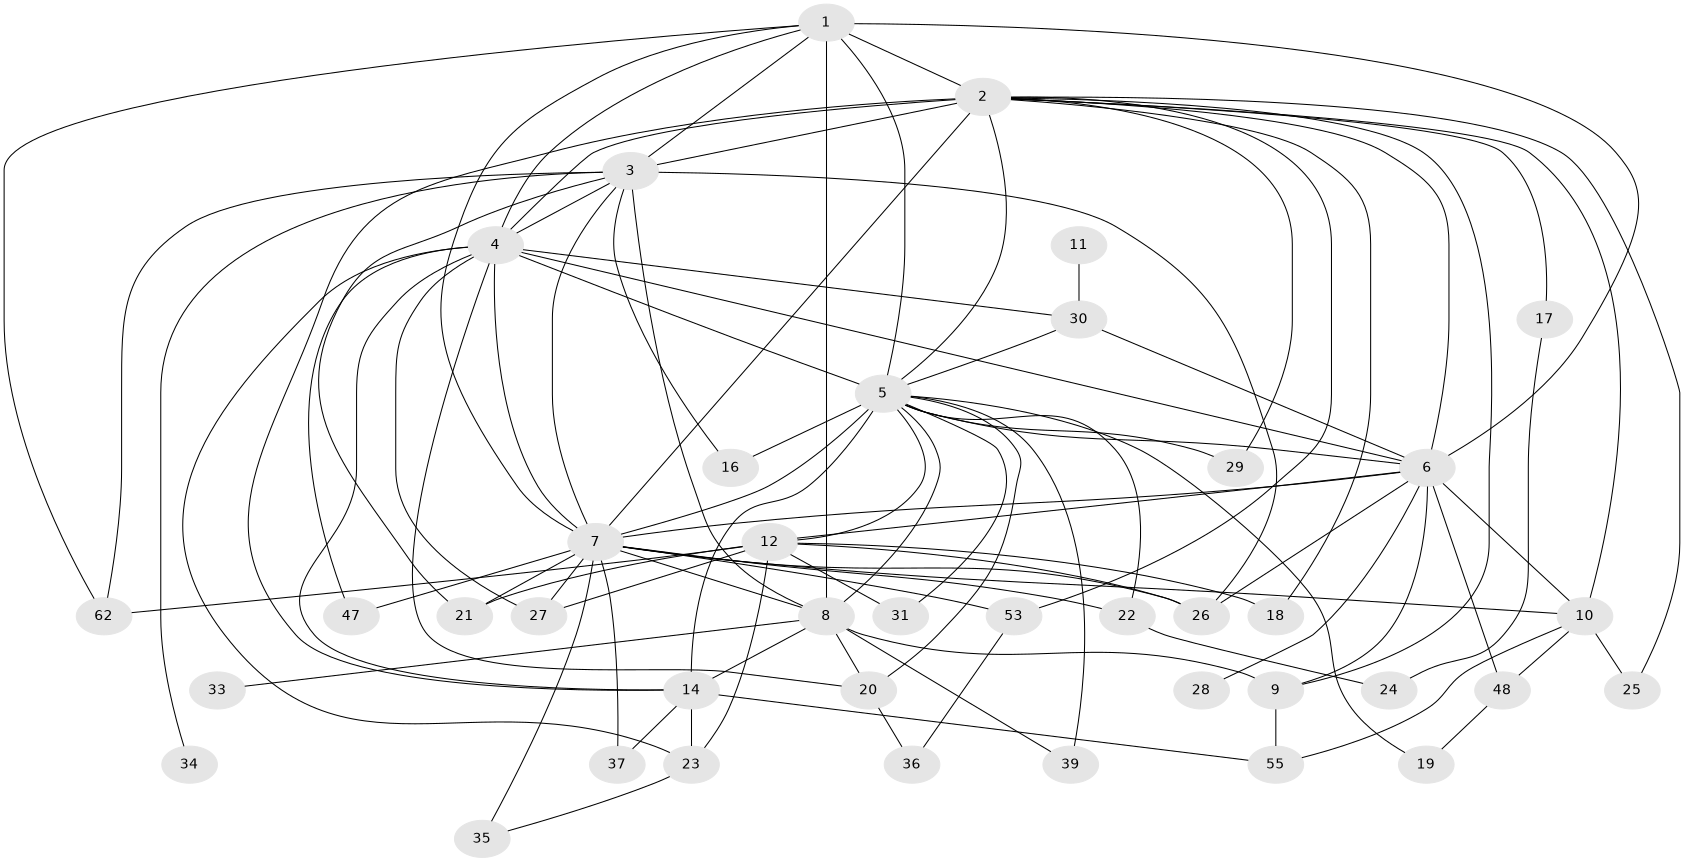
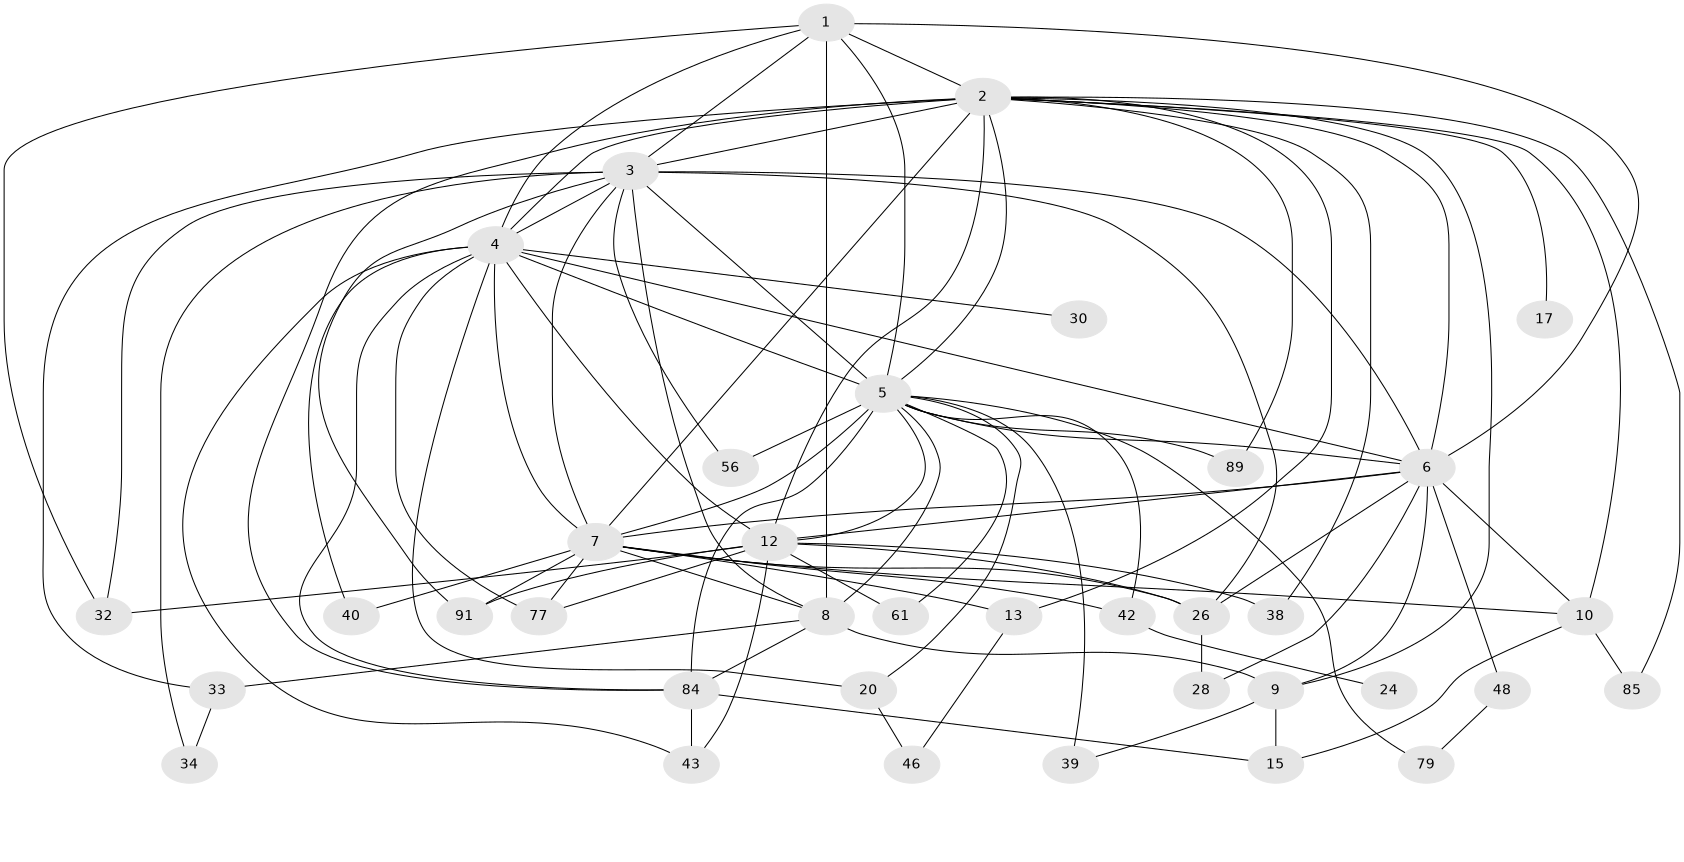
edge "2" -- "33": added
edge "1" -- "7": removed
node "11": removed
edge "2" -- "12": added
edge "30" -- "5": now "3" -- "5"
edge "30" -- "6": now "3" -- "6"
edge "4" -- "12": added
node "16": label "16" -> "56"
node "29": label "29" -> "89"
edge "17" -- "24": removed
node "62": label "62" -> "32"
node "47": label "47" -> "40"
node "21": label "21" -> "91"
node "27": label "27" -> "77"
node "31": label "31" -> "61"
node "53": label "53" -> "13"
node "22": label "22" -> "42"
node "18": label "18" -> "38"
edge "8" -- "20": removed
edge "26" -- "28": added
edge "10" -- "48": removed
node "14": label "14" -> "84"
edge "8" -- "39": now "9" -- "39"
node "25": label "25" -> "85"
edge "33" -- "34": added
node "37": removed
node "23": label "23" -> "43"
node "36": label "36" -> "46"
node "55": label "55" -> "15"
node "19": label "19" -> "79"
node "35": removed
